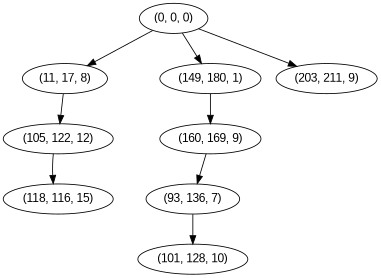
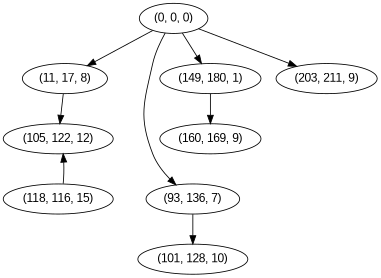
edge "(105, 122, 12)" -> "(118, 116, 15)": reversed
edge "(160, 169, 9)" -> "(93, 136, 7)": now "(0, 0, 0)" -> "(93, 136, 7)"
